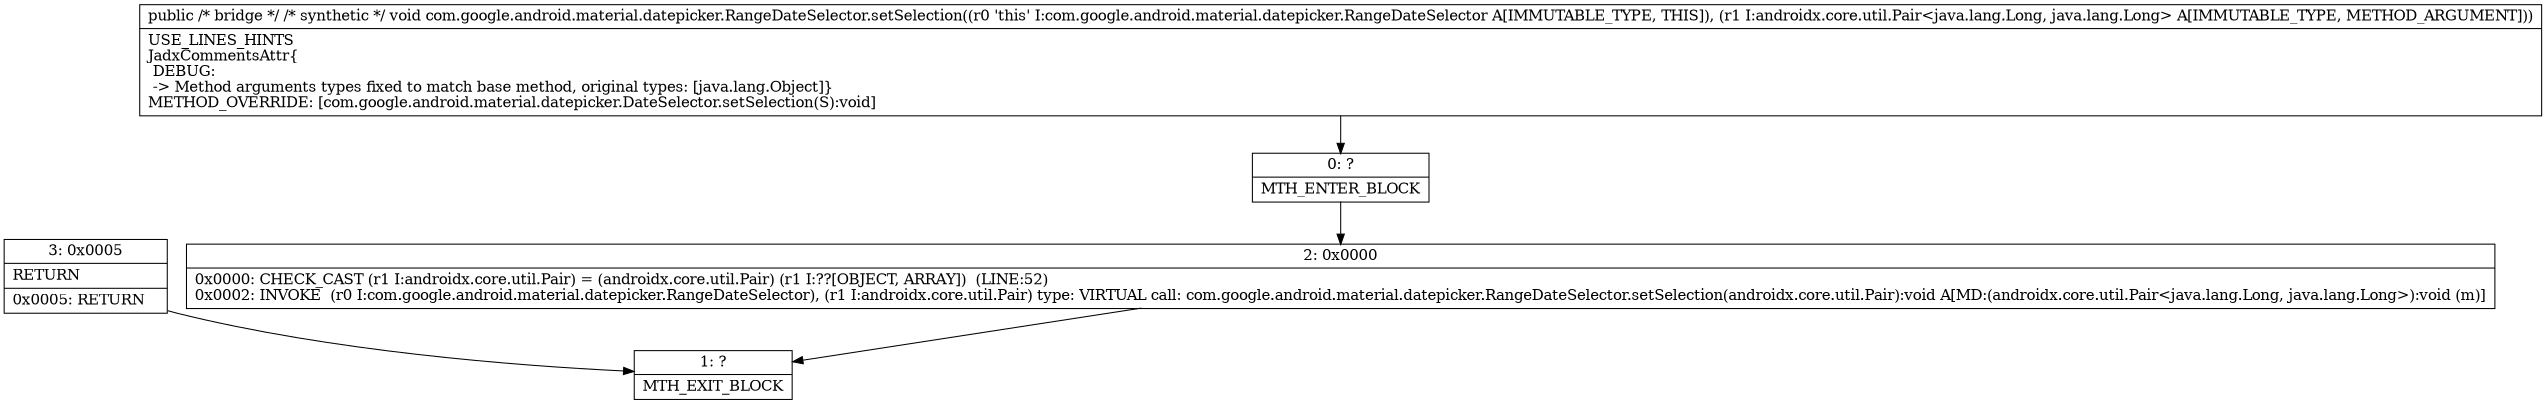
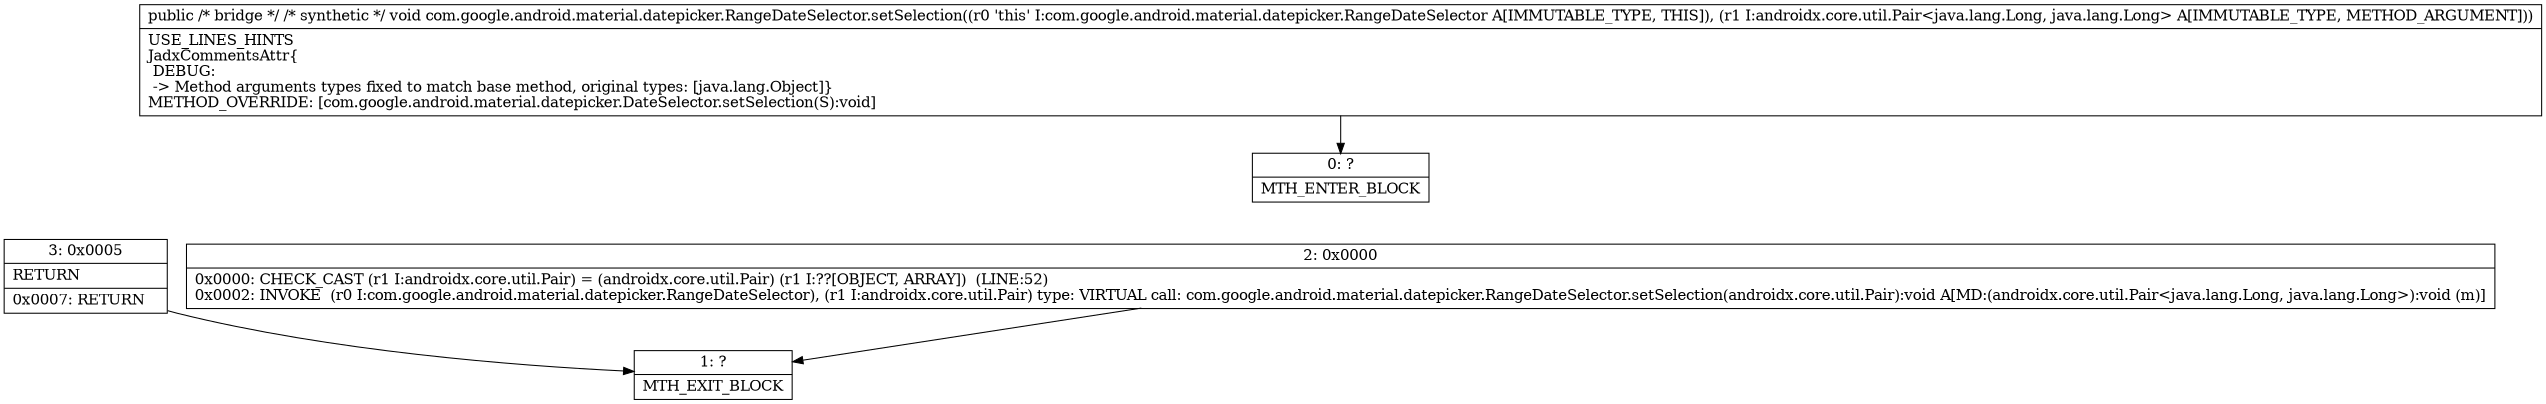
edge "0: ?" -> "2: 0x0000": removed
node "3: 0x0005": text "0x0005: RETURN" -> "0x0007: RETURN"
